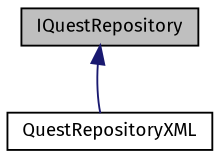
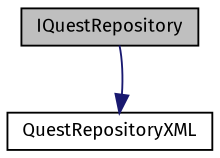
edge "QuestRepositoryXML" -> "IQuestRepository": reversed
